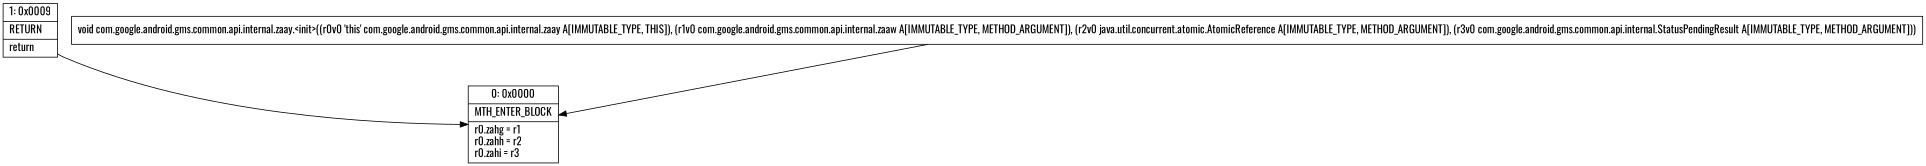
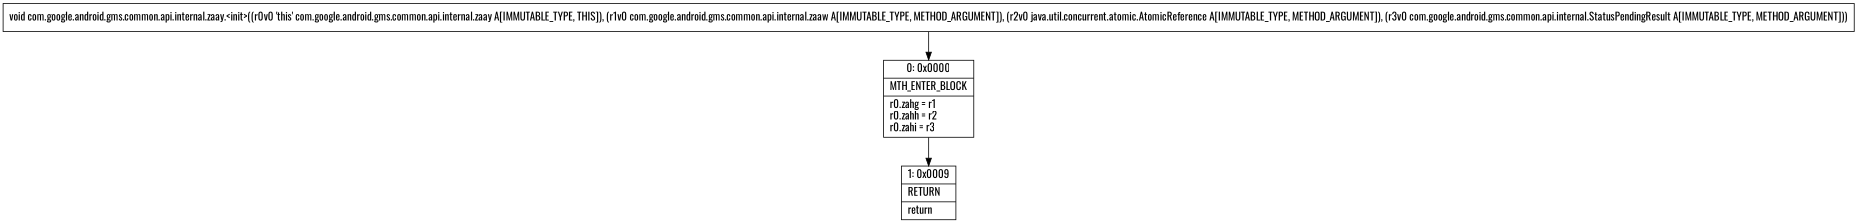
edge "1: 0x0009" -> "0: 0x0000": reversed
